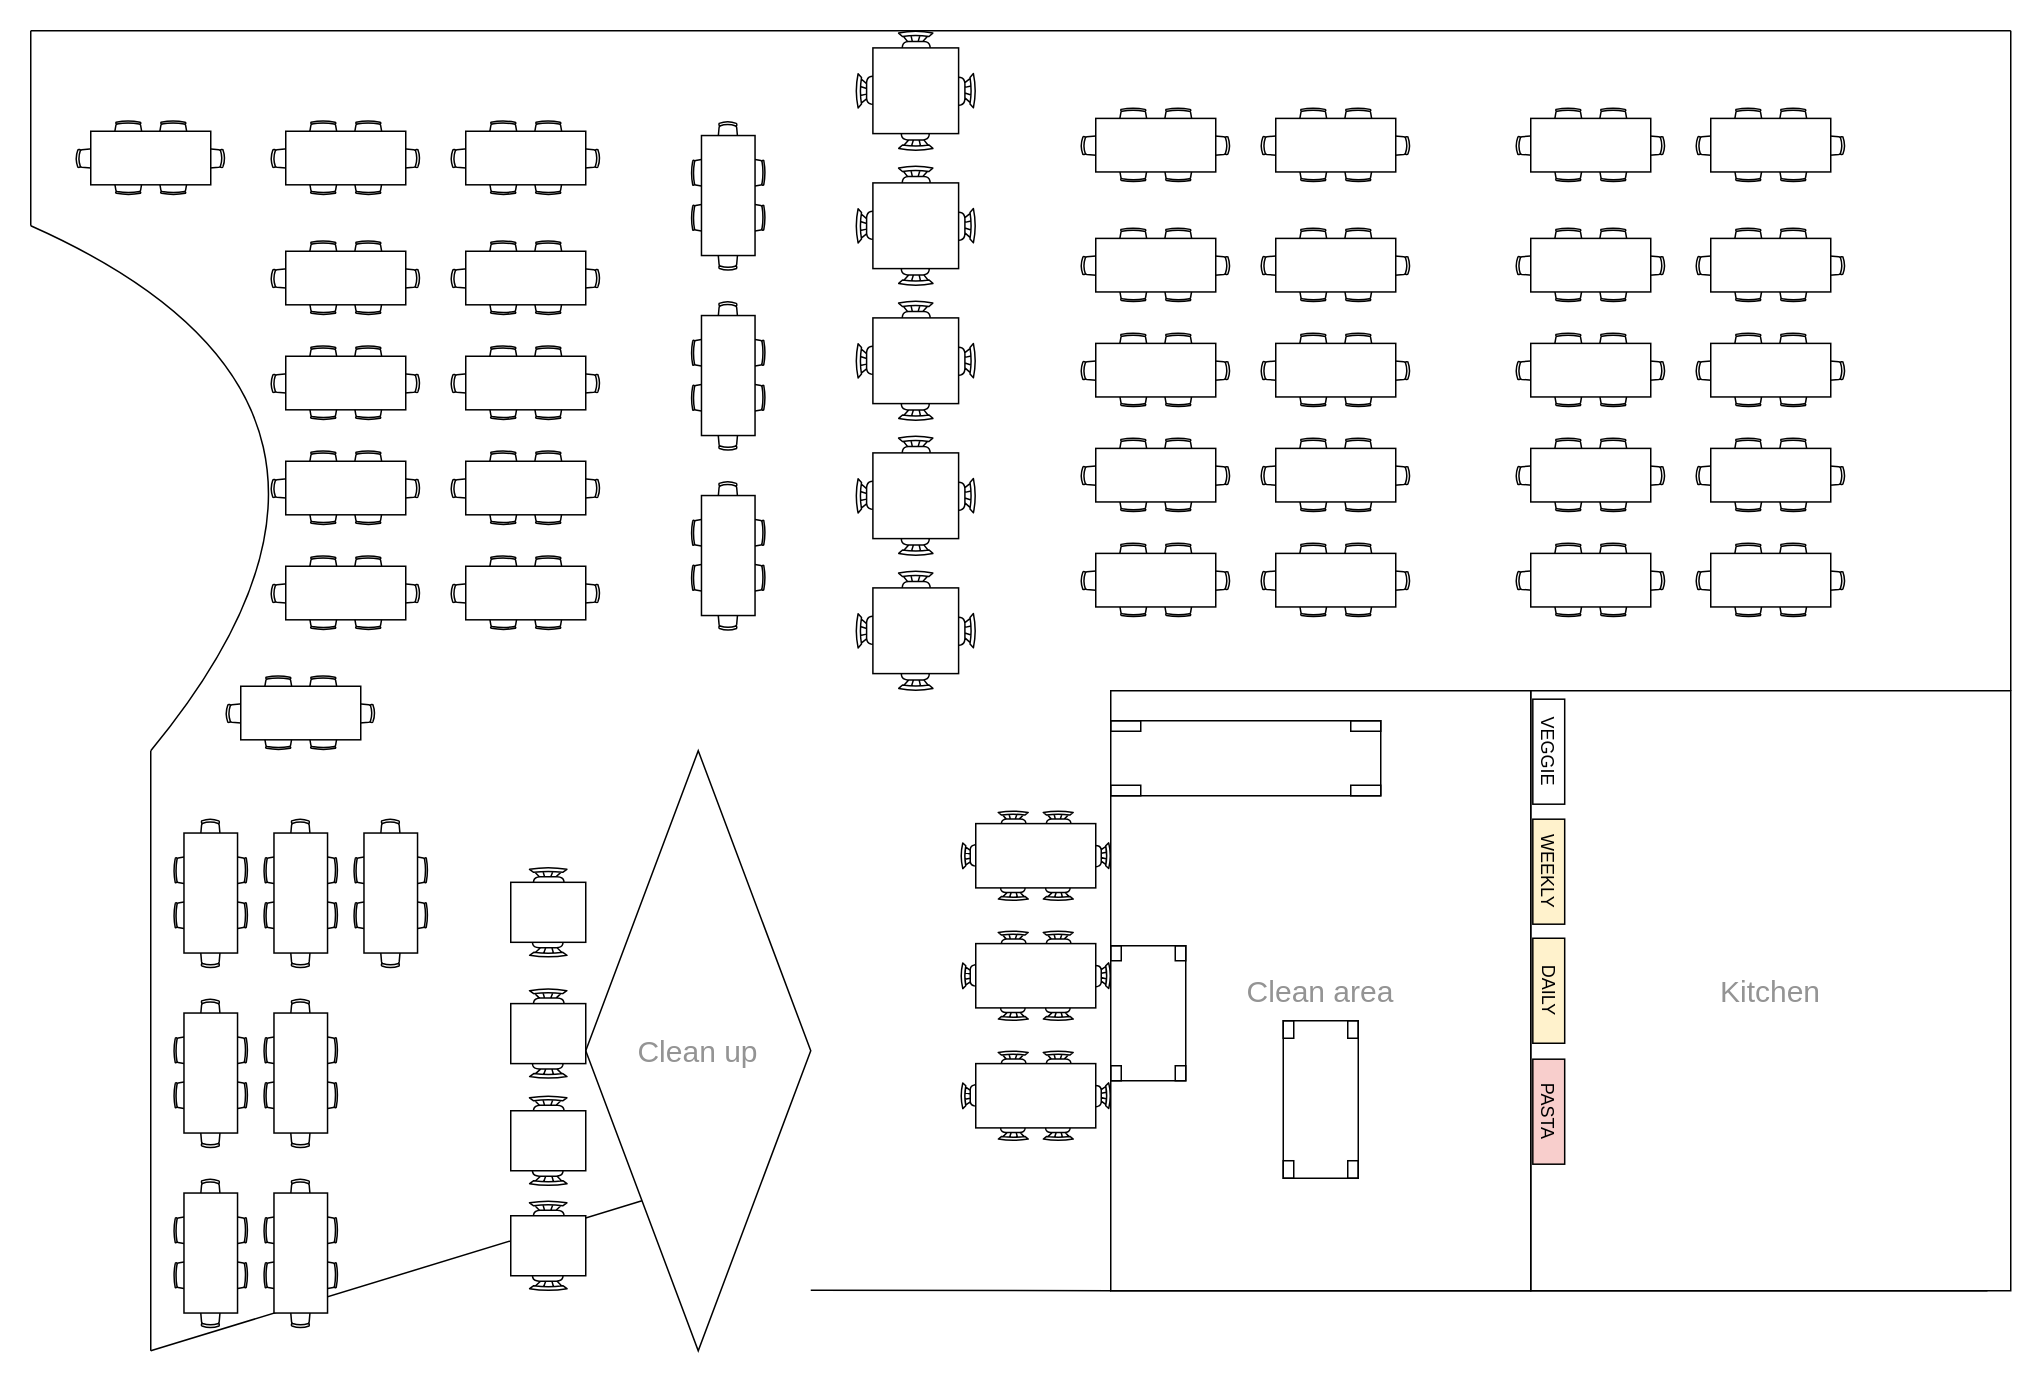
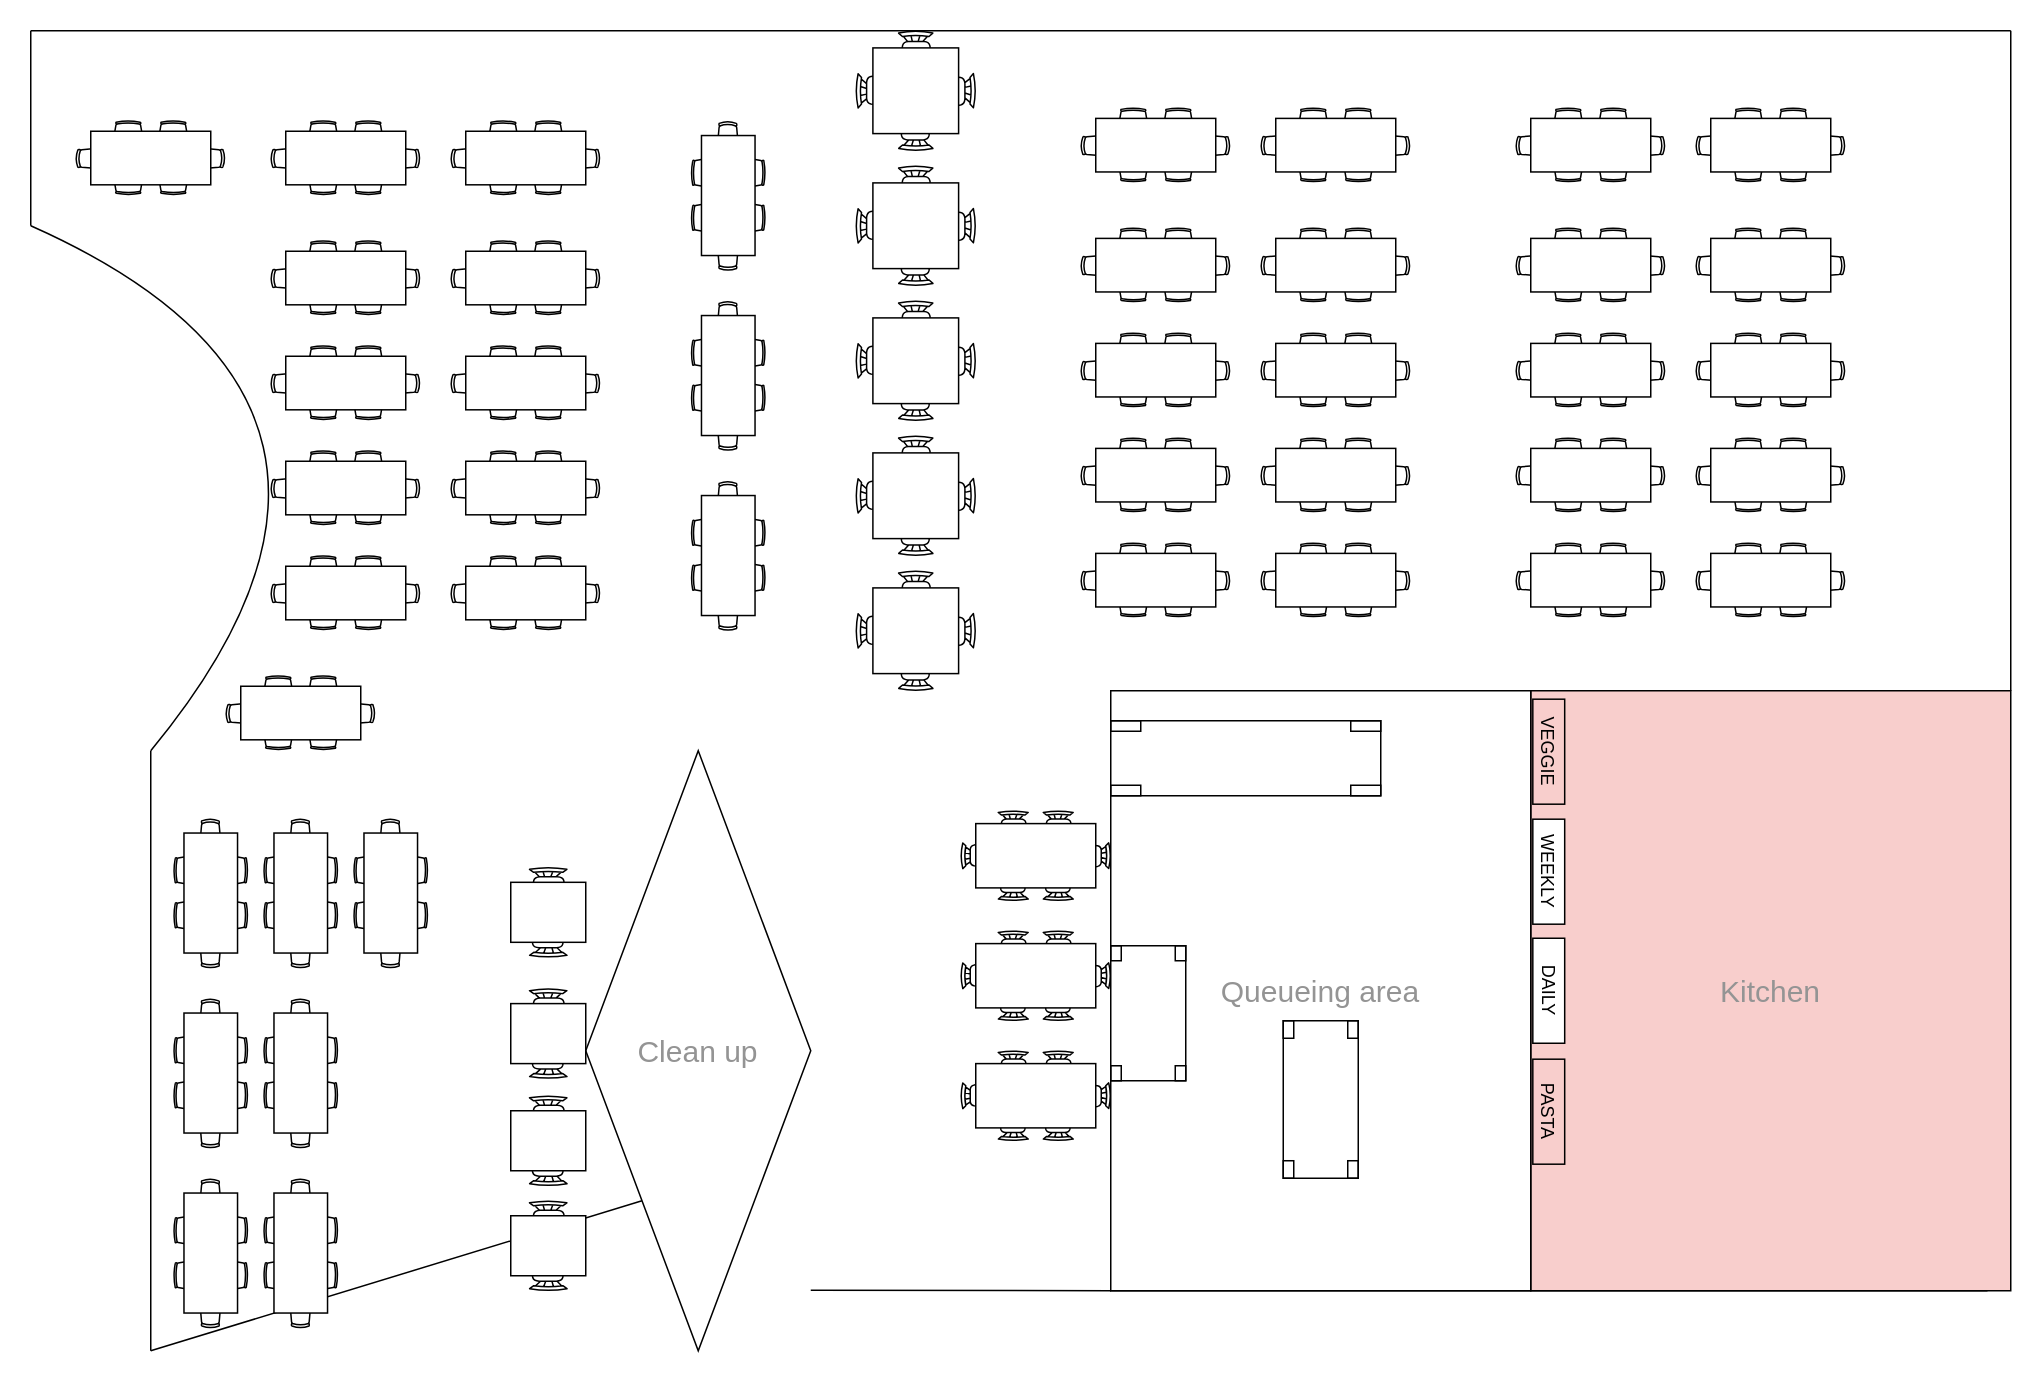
node "VEGGIE": fillcolor #ffffff -> #f8cecc
node "WEEKLY": fillcolor #fff2cc -> #ffffff
node "Clean area": label "Clean area" -> "Queueing area"
node "DAILY": fillcolor #fff2cc -> #ffffff
node "Kitchen": fillcolor #ffffff -> #f8cecc
